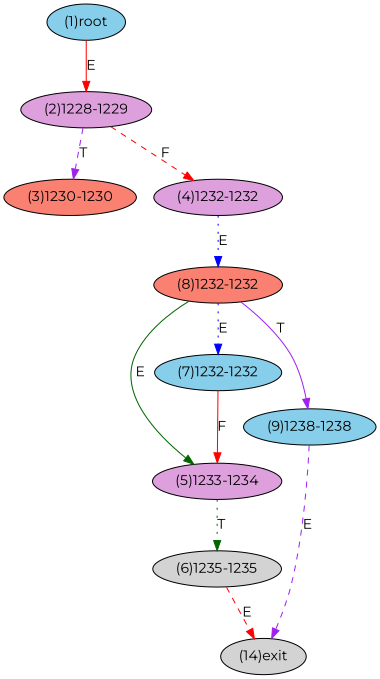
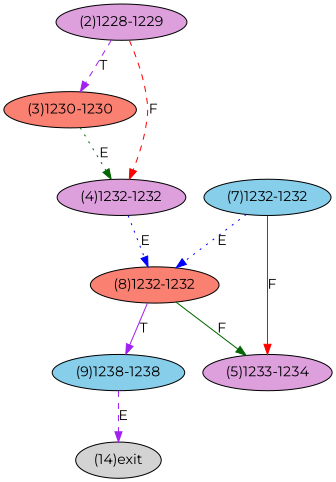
node "(1)root": removed
edge "(3)1230-1230" -> "(4)1232-1232": added, label "E"
edge "(8)1232-1232" -> "(7)1232-1232": reversed
edge "(8)1232-1232" -> "(5)1233-1234": label "E" -> "F"
node "(6)1235-1235": removed
